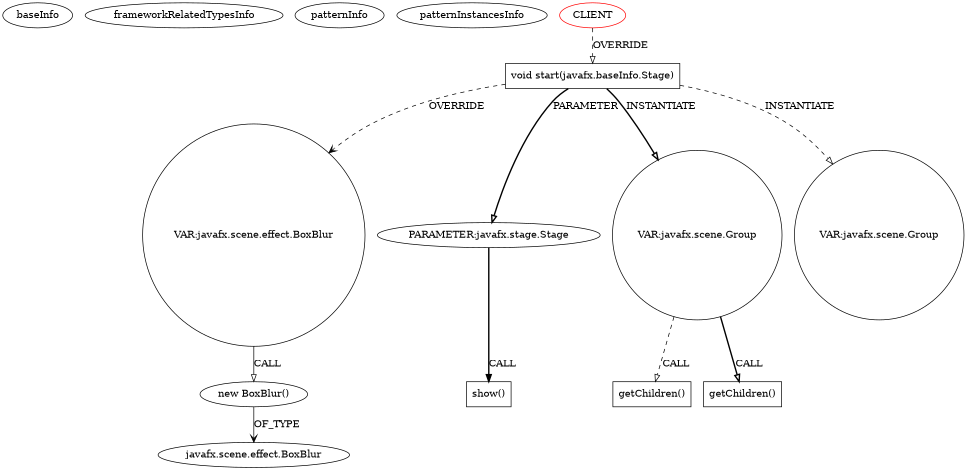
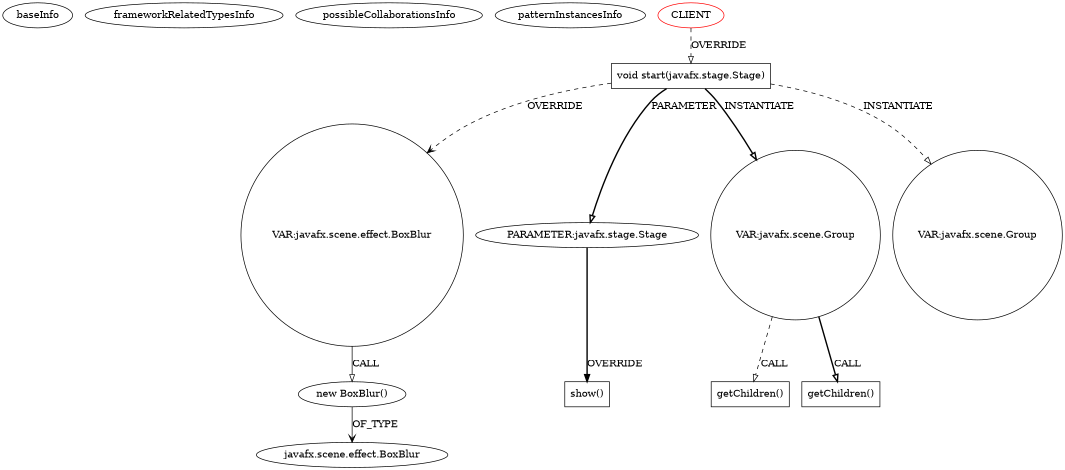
node "patternInfo": removed
node "possibleCollaborationsInfo": added
node "void start(javafx.baseInfo.Stage)": label "void start(javafx.baseInfo.Stage)" -> "void start(javafx.stage.Stage)"
edge "PARAMETER:javafx.stage.Stage" -> "show()": label "CALL" -> "OVERRIDE"
